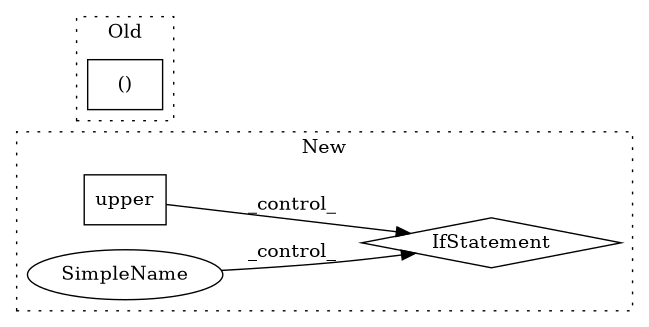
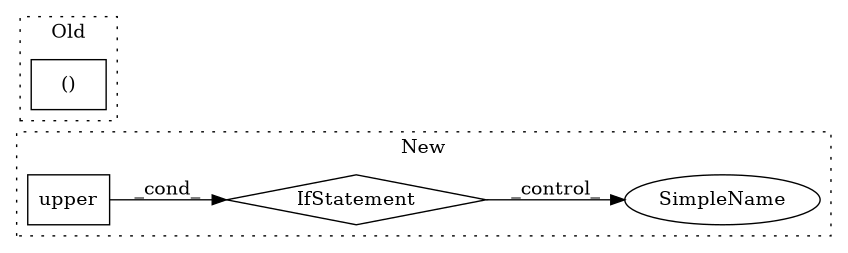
edge "upper" -> "IfStatement": label "_control_" -> "_cond_"
edge "SimpleName" -> "IfStatement": reversed
